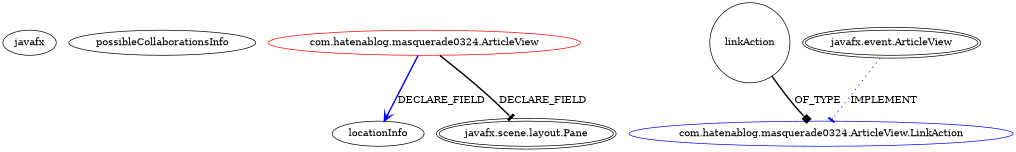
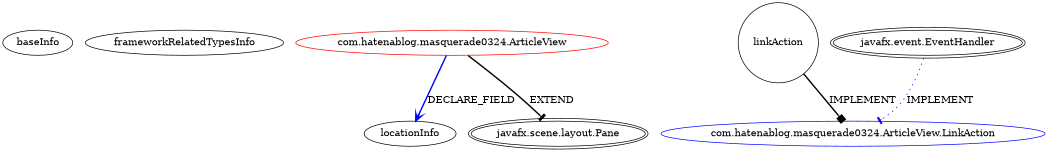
node "javafx": label "javafx" -> "frameworkRelatedTypesInfo"
node "baseInfo": added
node "possibleCollaborationsInfo": removed
node "javafx.event.ArticleView": label "javafx.event.ArticleView" -> "javafx.event.EventHandler"
edge "com.hatenablog.masquerade0324.ArticleView" -> "javafx.scene.layout.Pane": label "DECLARE_FIELD" -> "EXTEND"
edge "linkAction" -> "com.hatenablog.masquerade0324.ArticleView.LinkAction": label "OF_TYPE" -> "IMPLEMENT"
